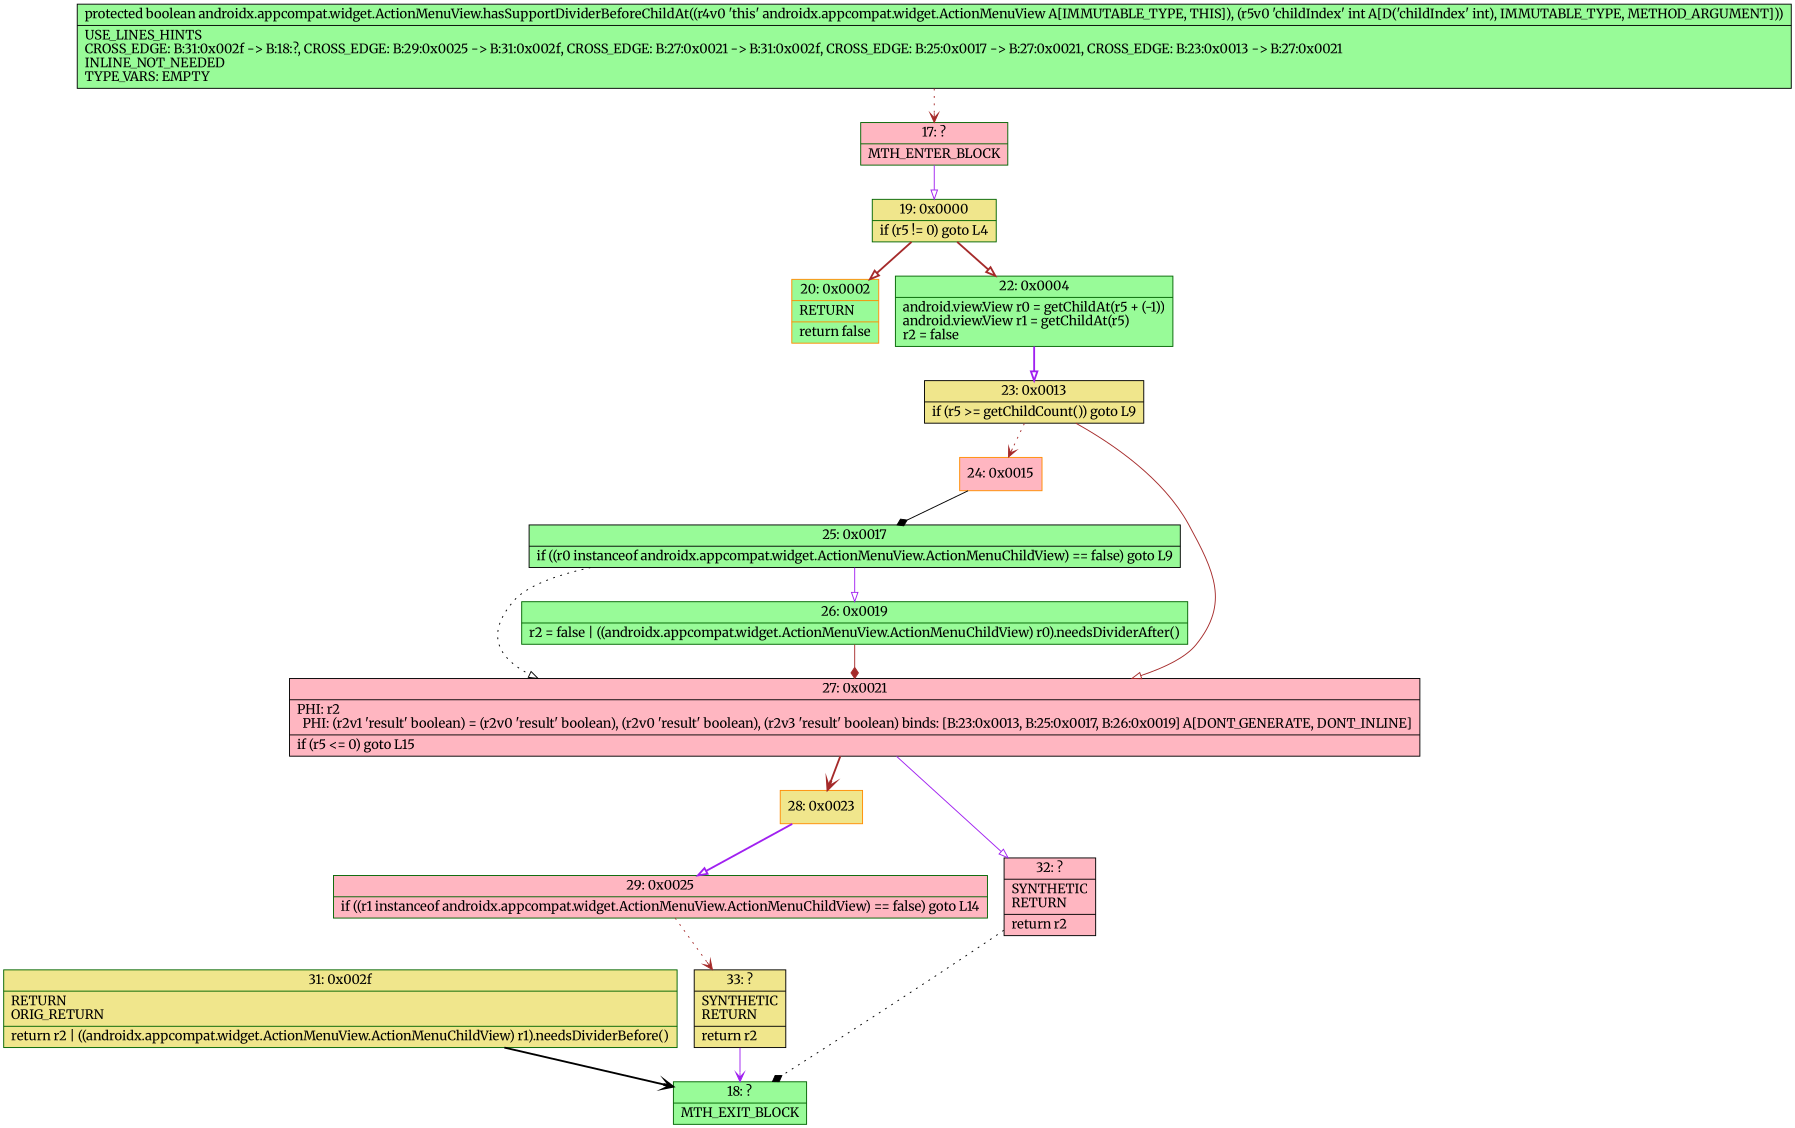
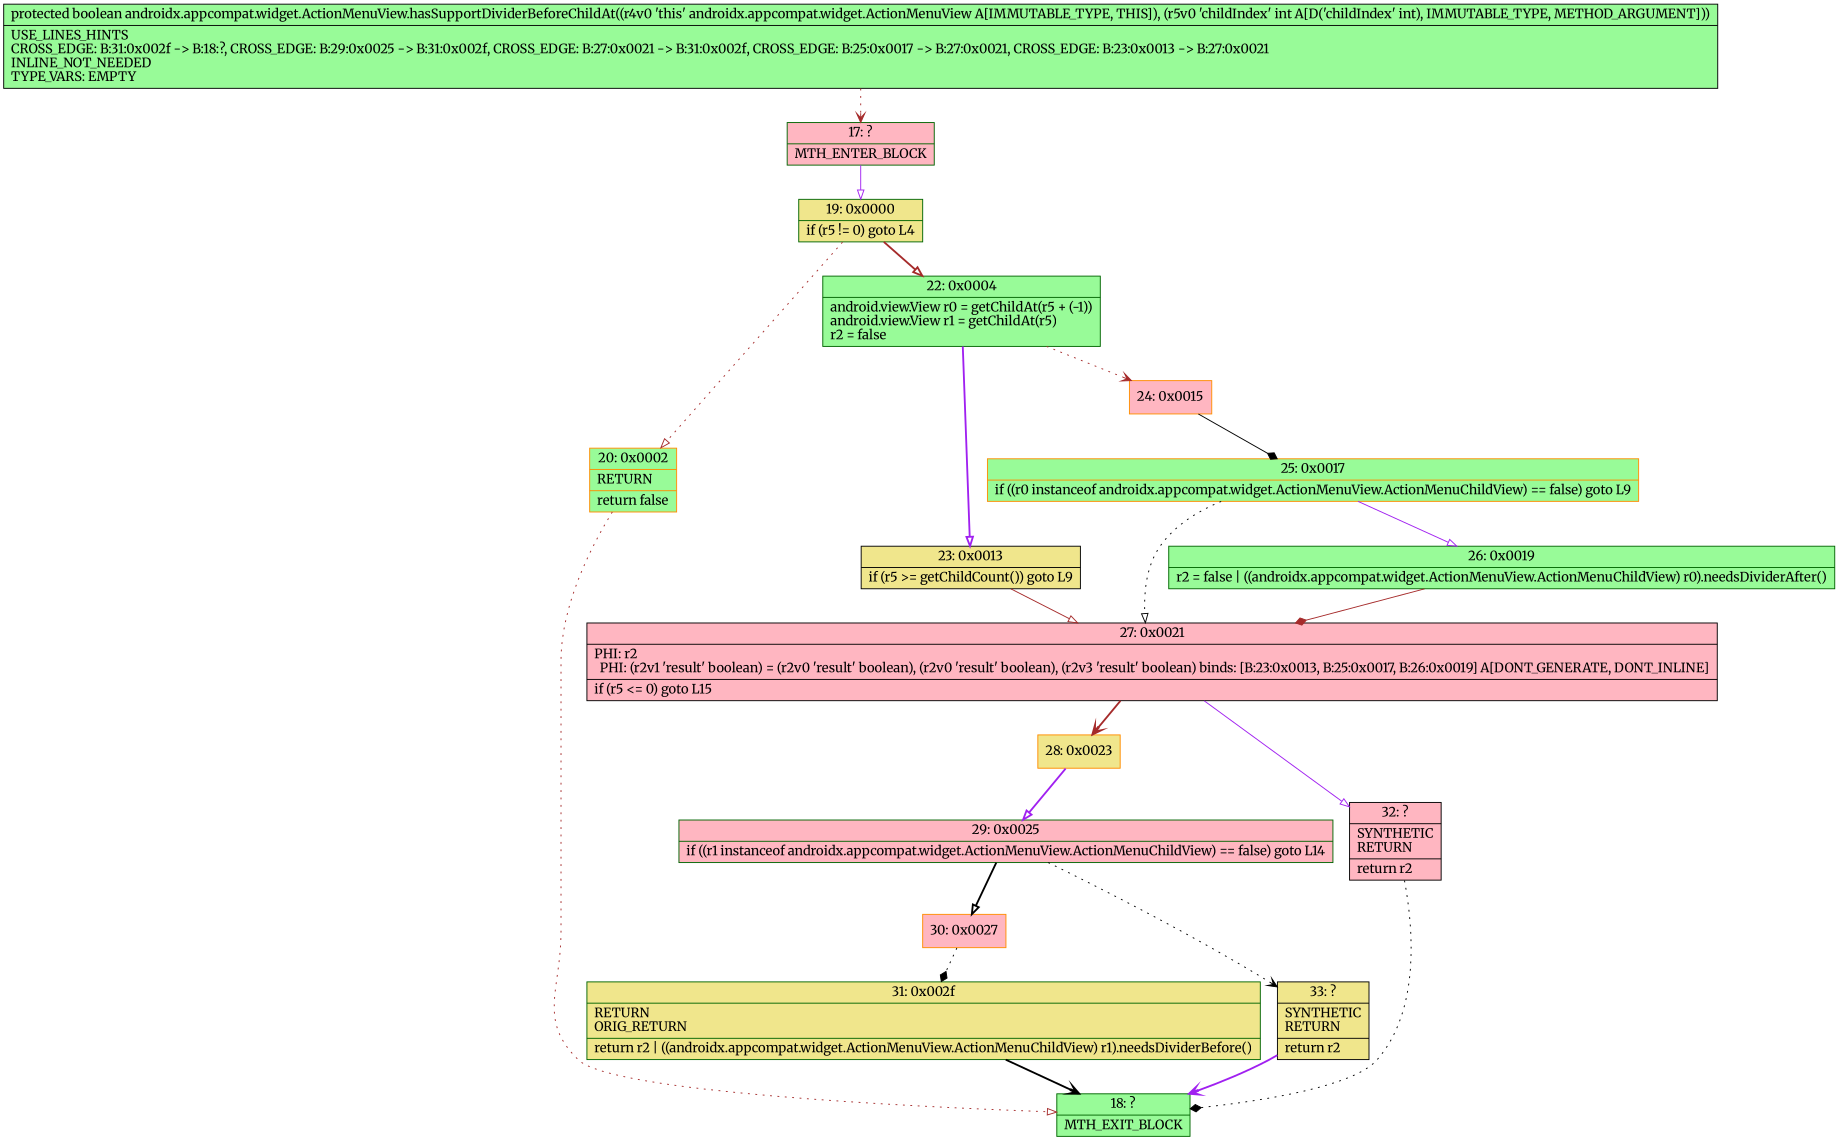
edge "19: 0x0000" -> "20: 0x0002": style bold -> dotted
edge "23: 0x0013" -> "24: 0x0015": now "22: 0x0004" -> "24: 0x0015"
node "25: 0x0017": color black -> darkorange
node "30: 0x0027": added
edge "29: 0x0025" -> "33: ?": color brown -> black
edge "20: 0x0002" -> "18: ?": added
edge "33: ?" -> "18: ?": style solid -> bold
